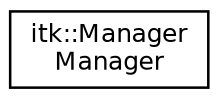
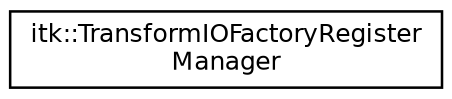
node "itk::Manager Manager": label "itk::Manager Manager" -> "itk::TransformIOFactoryRegister Manager"
